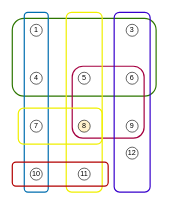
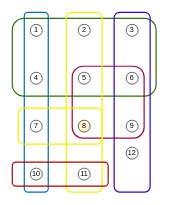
node "2": added
